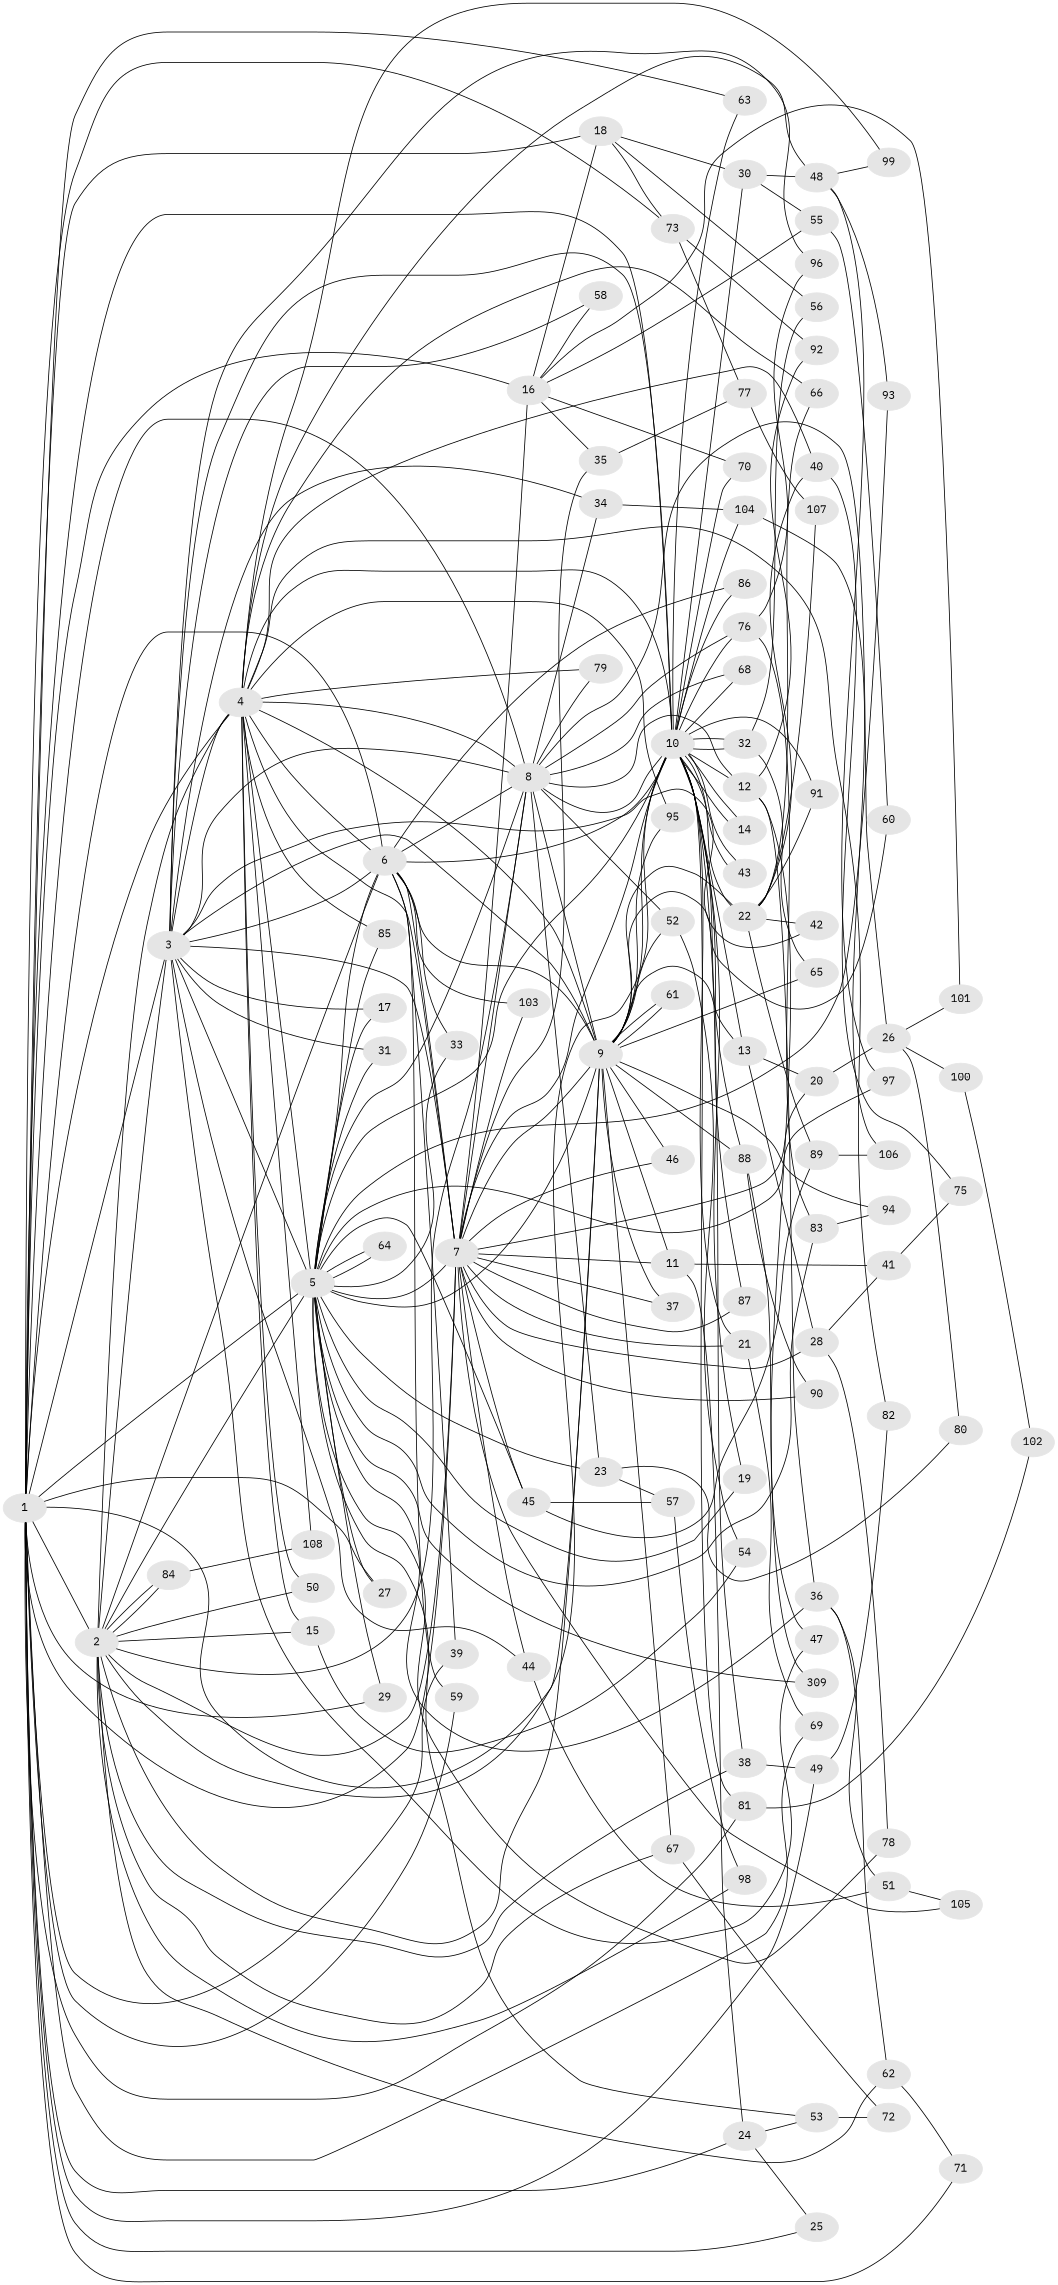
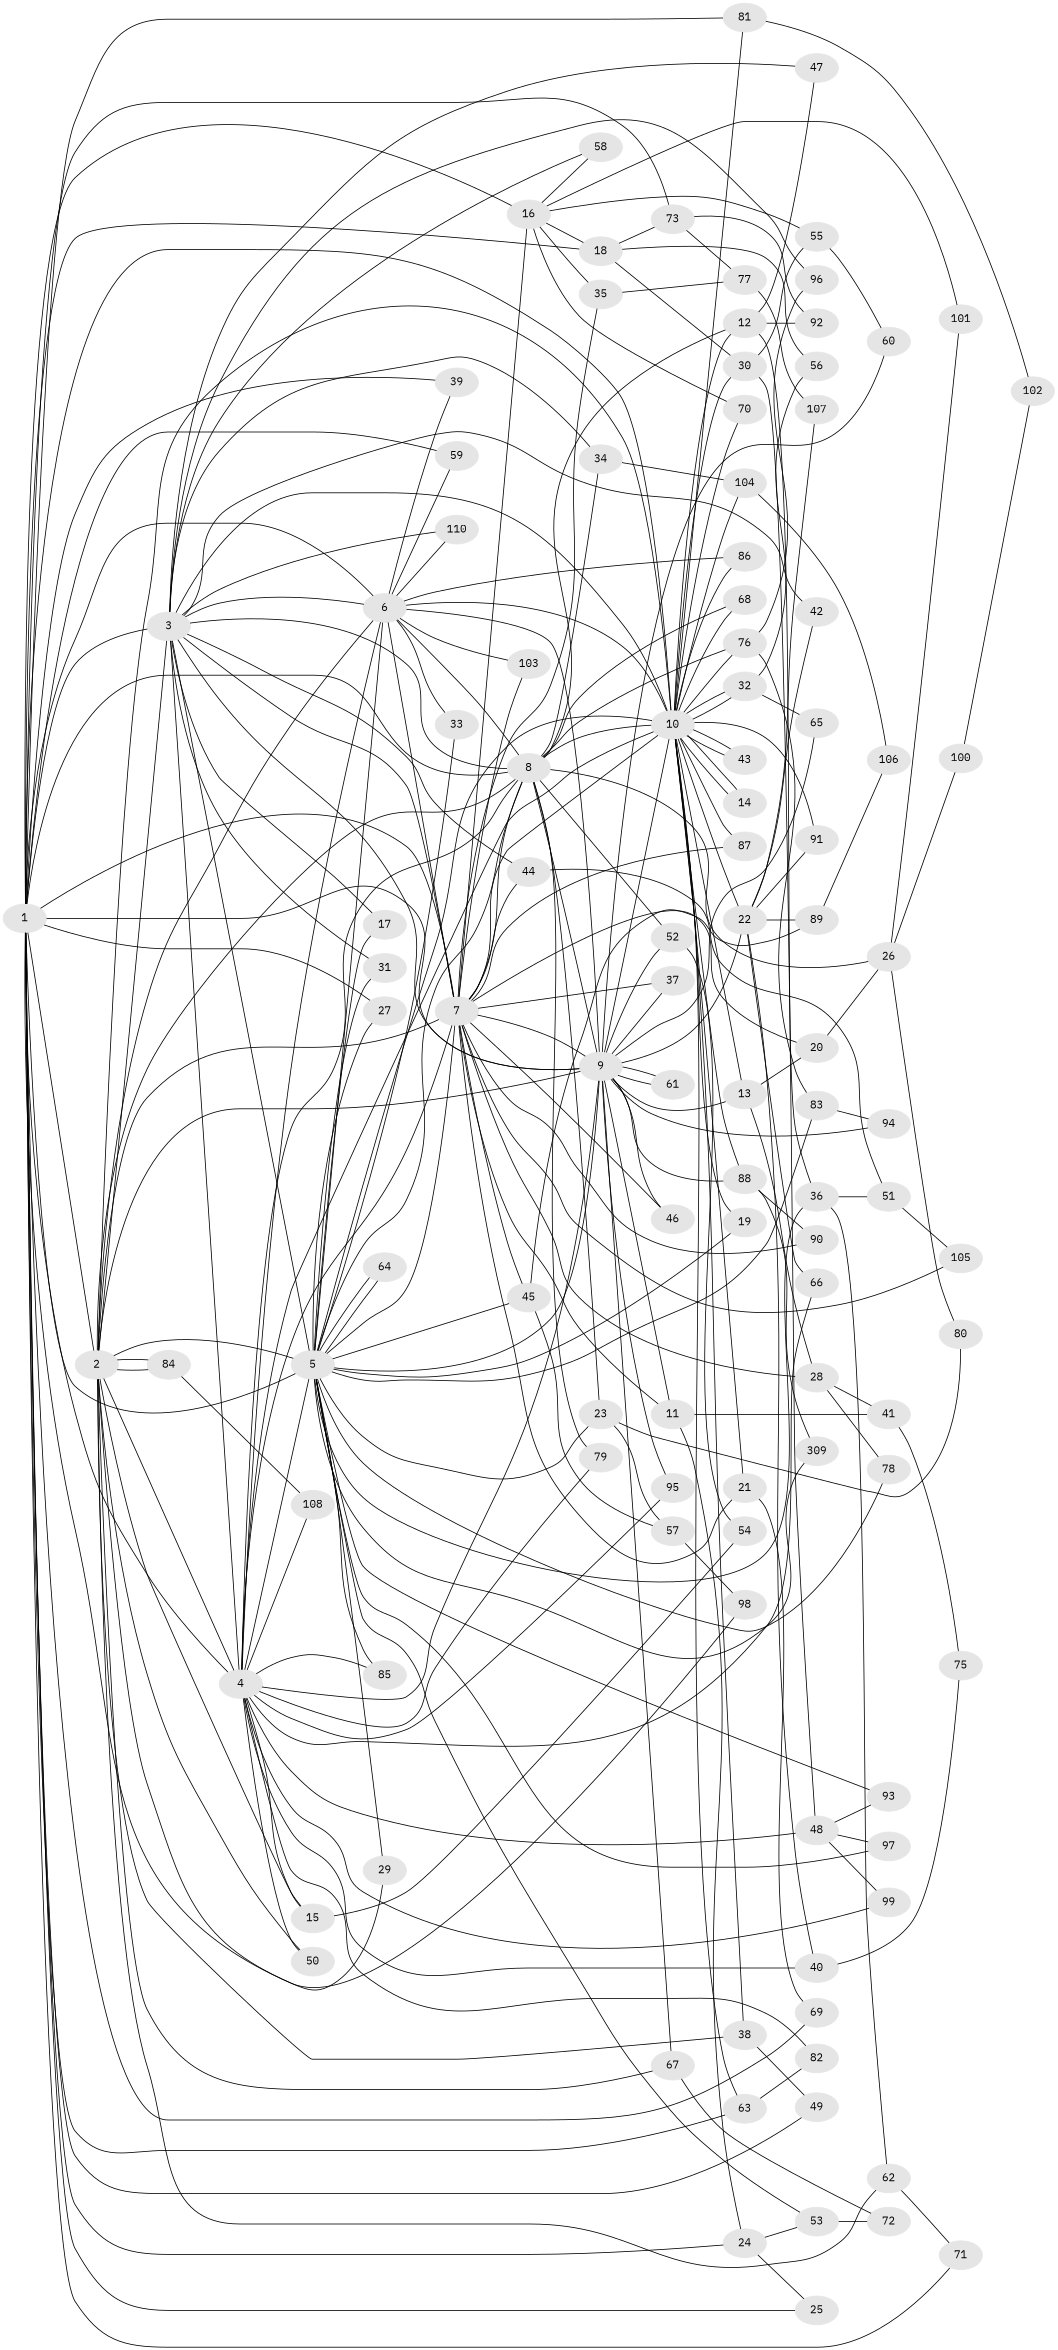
node "110": added
edge "82" -- "49": now "82" -- "63"
